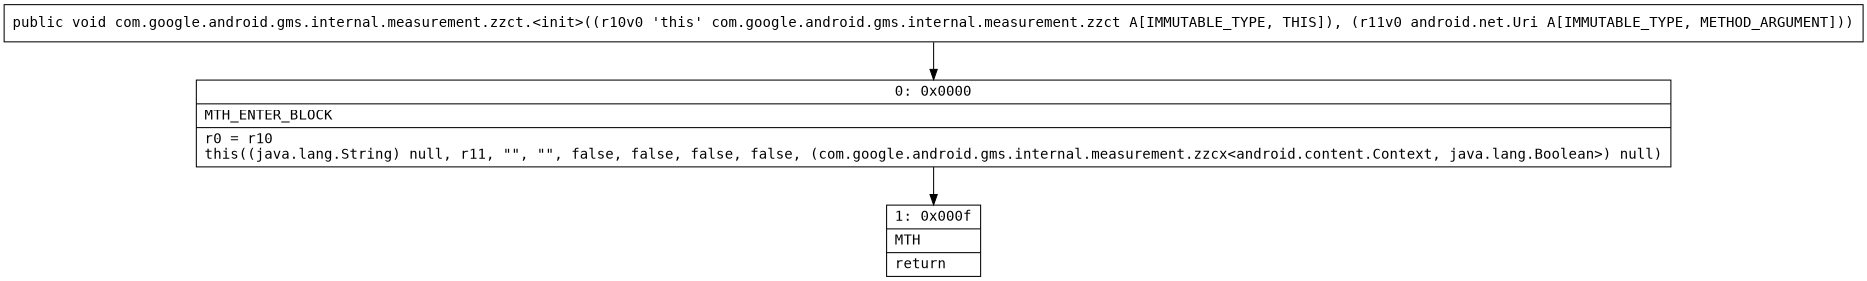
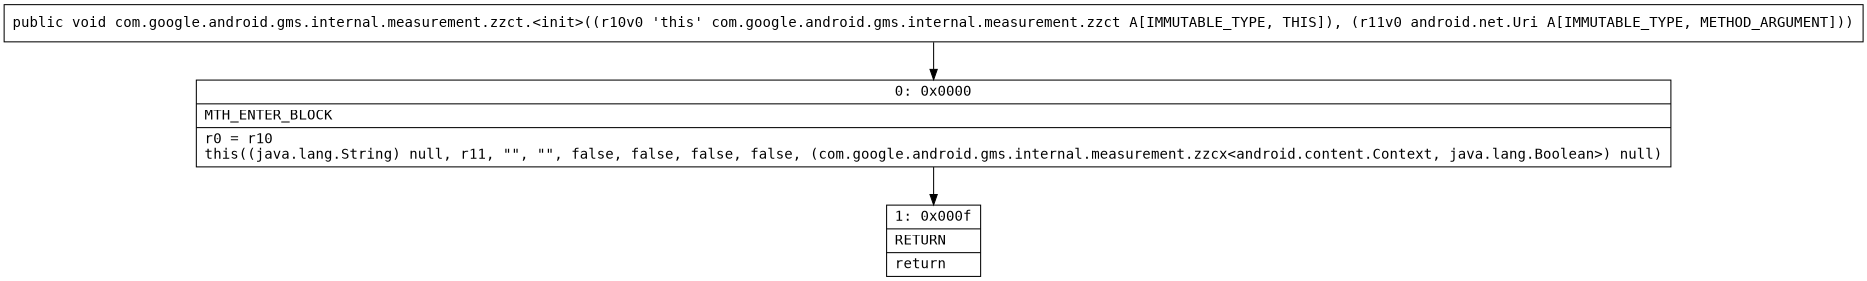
node "1: 0x000f": text "MTH" -> "RETURN"
